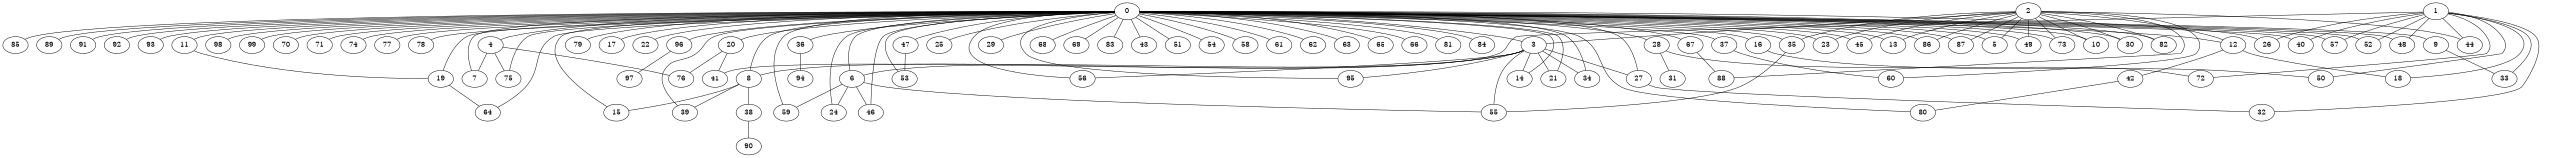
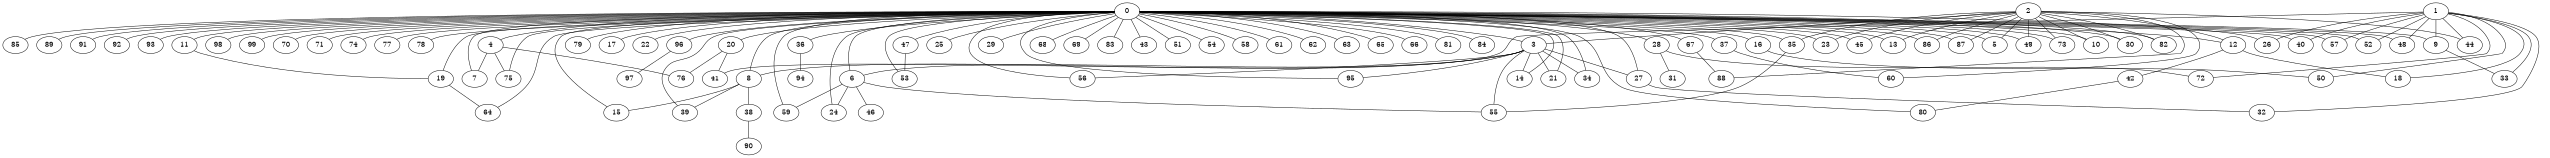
edge "0" -- "46": removed
edge "1" -- "9": added
